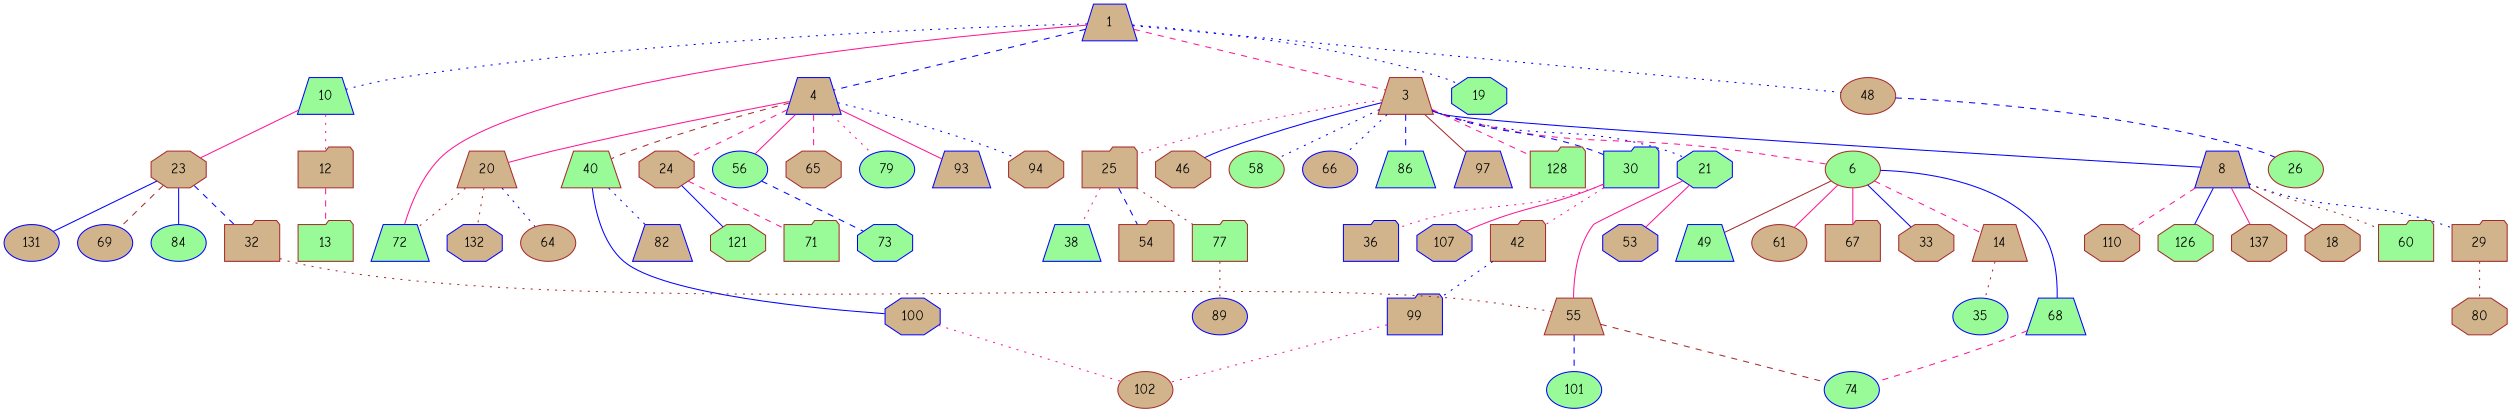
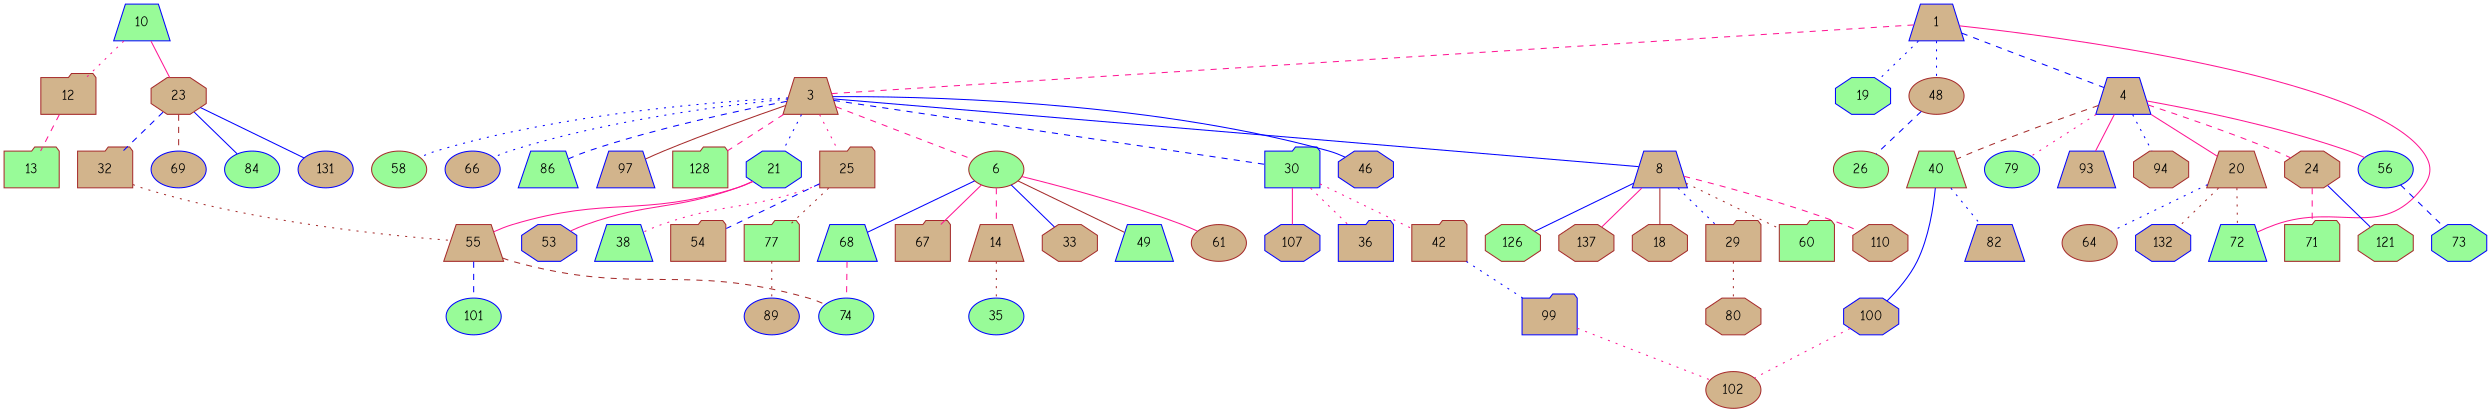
edge "1" -- "10": removed
node "65": removed
node "46": color brown -> blue
